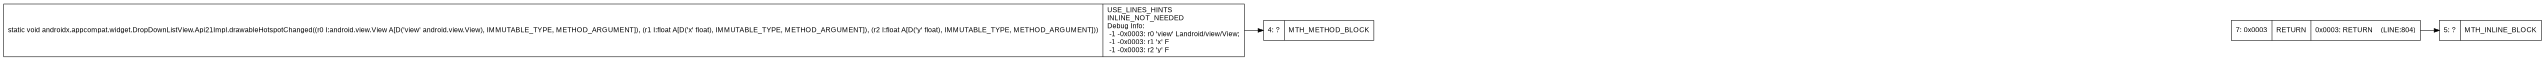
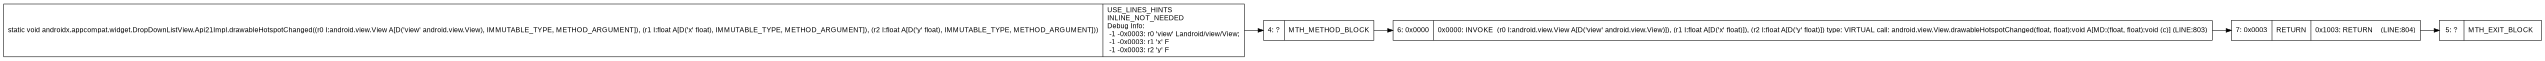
node "6: 0x0000": added
node "7: 0x0003": text "0x0003: RETURN    (LINE:804)" -> "0x1003: RETURN    (LINE:804)"
node "5: ?": text "MTH_INLINE_BLOCK" -> "MTH_EXIT_BLOCK"
